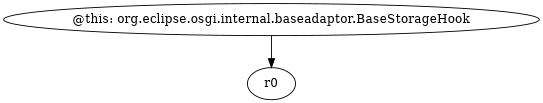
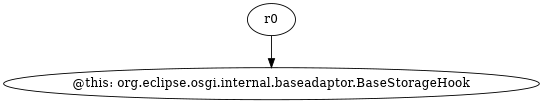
edge "@this: org.eclipse.osgi.internal.baseadaptor.BaseStorageHook" -> "r0": reversed
